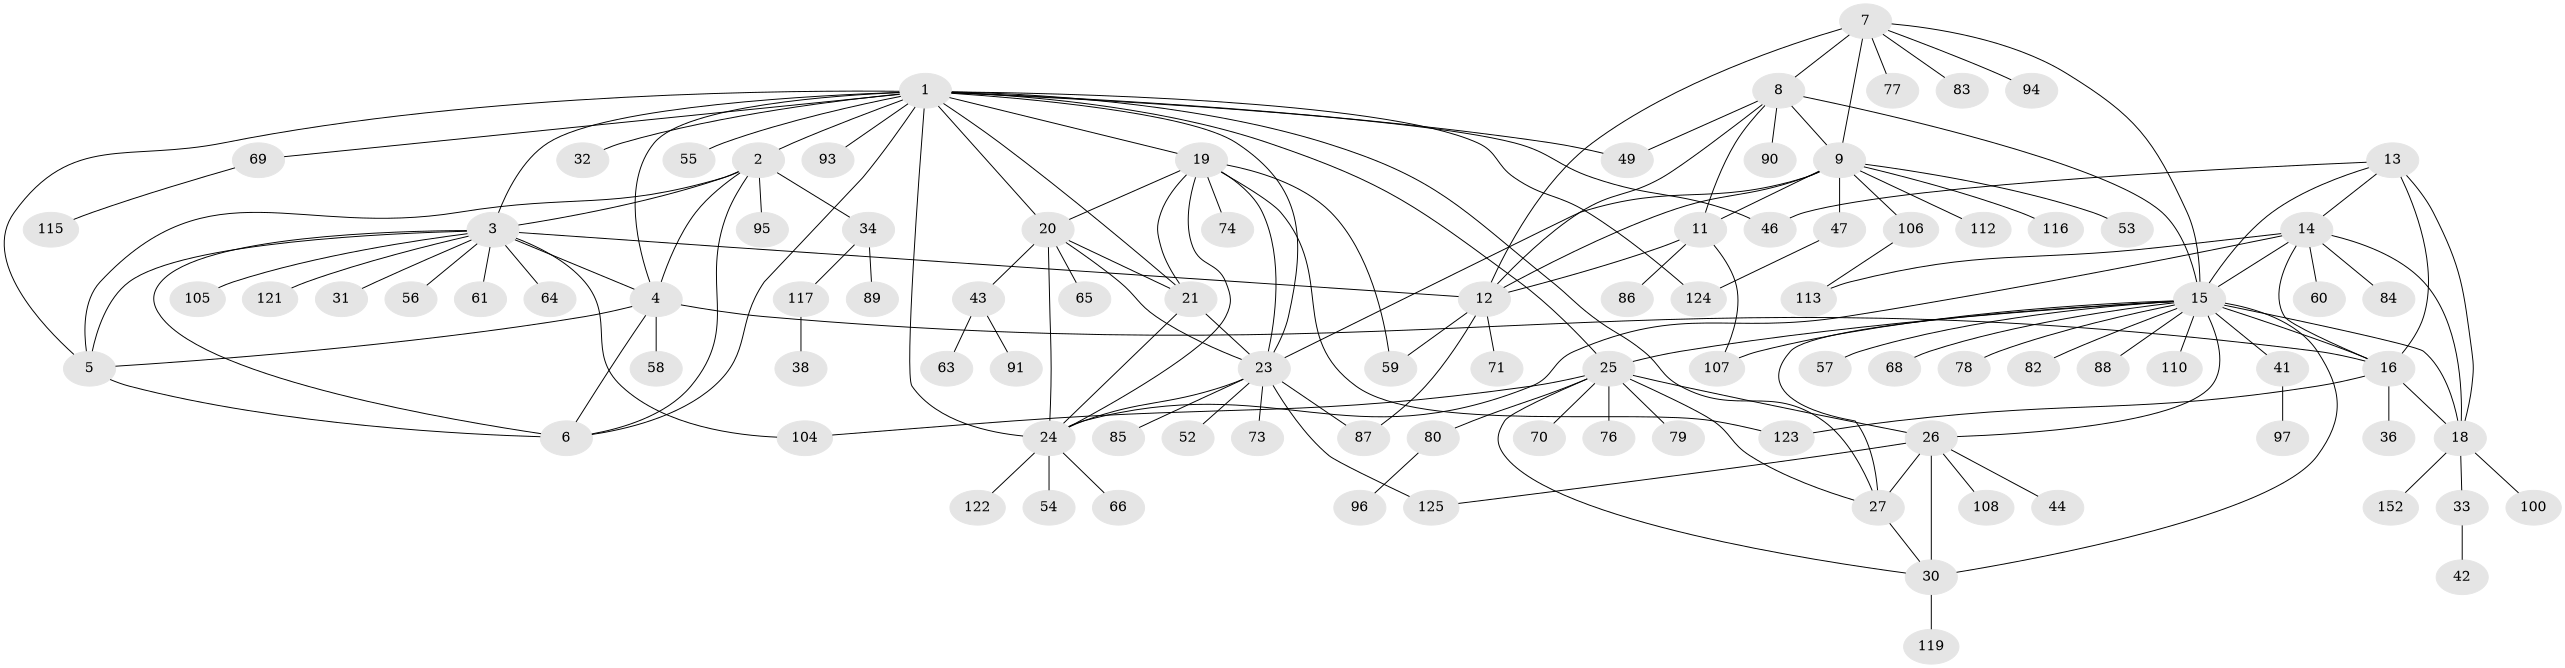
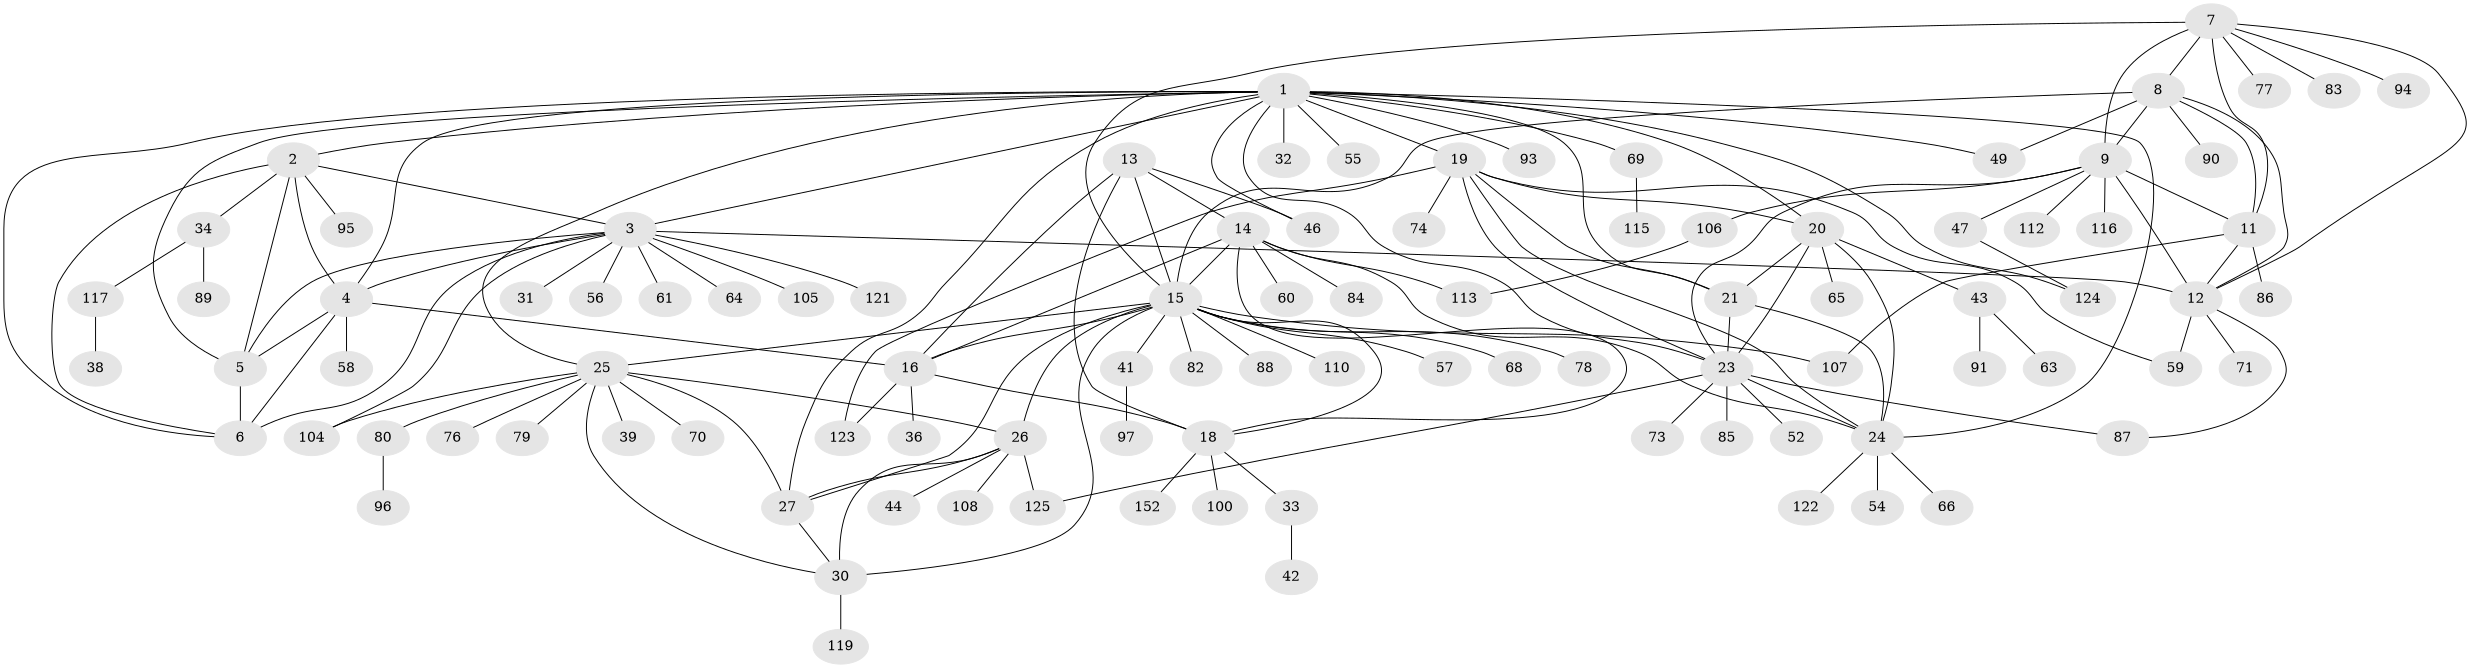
edge "7" -- "11": added
node "53": removed
node "39": added
